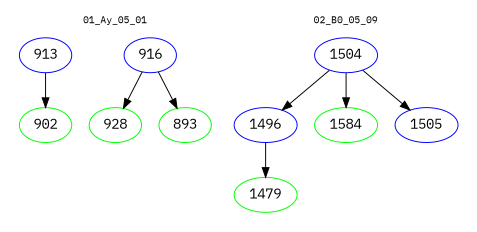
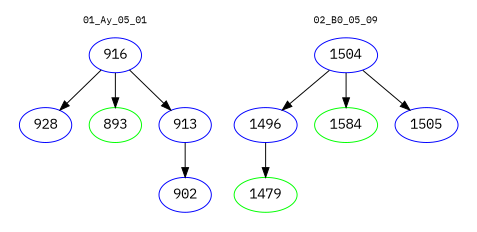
edge "916" -> "913": added
node "902": color green -> blue
node "928": color green -> blue
